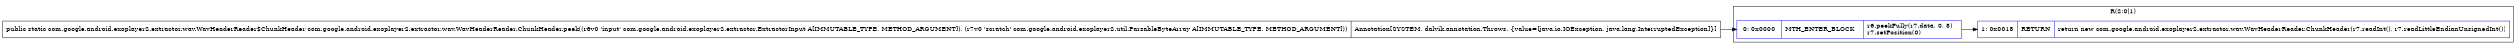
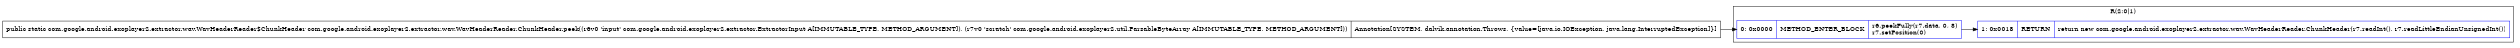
node "0: 0x0000": text "MTH_ENTER_BLOCK" -> "METHOD_ENTER_BLOCK"
